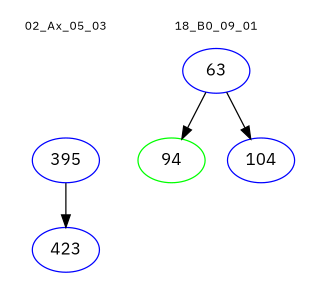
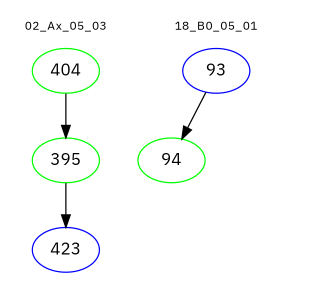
cluster "18_B0_09_01": label "18_B0_09_01" -> "18_B0_05_01"
node "404": added
node "63": label "63" -> "93"
node "395": color blue -> green
node "104": removed
